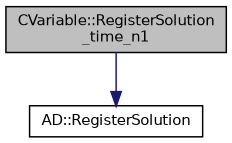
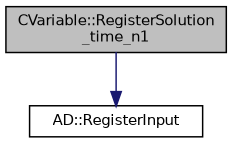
node "AD::RegisterSolution": label "AD::RegisterSolution" -> "AD::RegisterInput"
